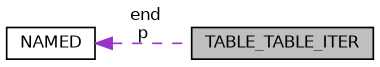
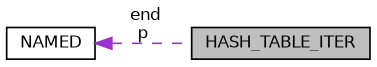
node "TABLE_TABLE_ITER": label "TABLE_TABLE_ITER" -> "HASH_TABLE_ITER"
